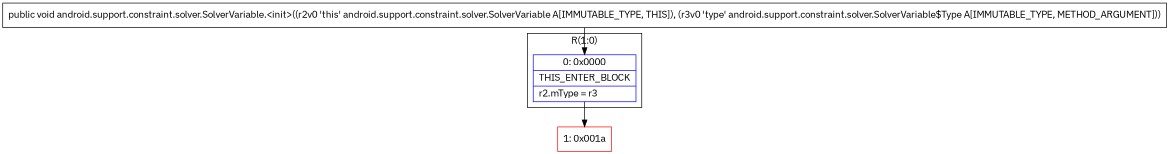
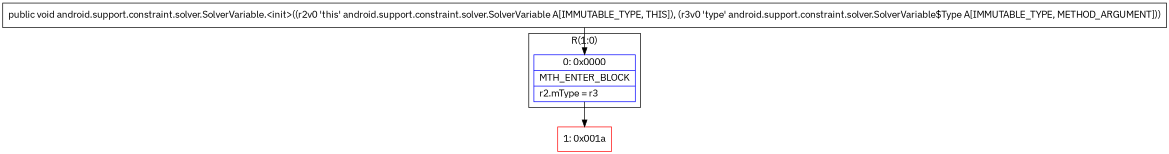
node "0: 0x0000": text "THIS_ENTER_BLOCK" -> "MTH_ENTER_BLOCK"
